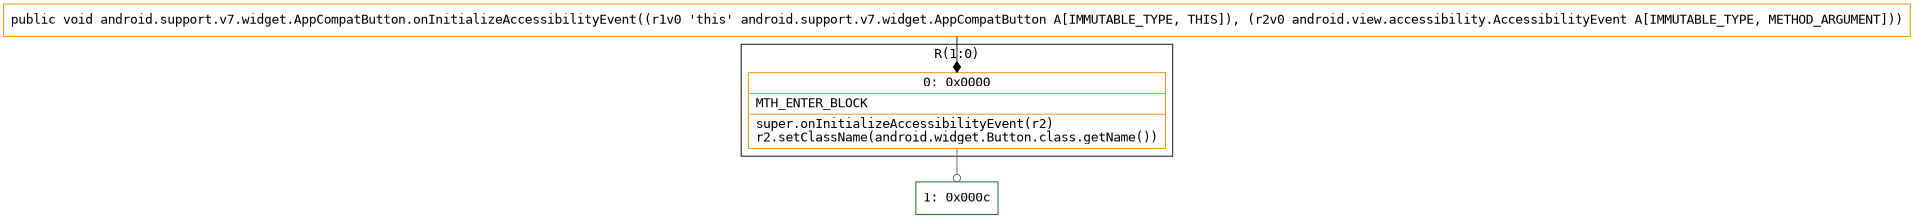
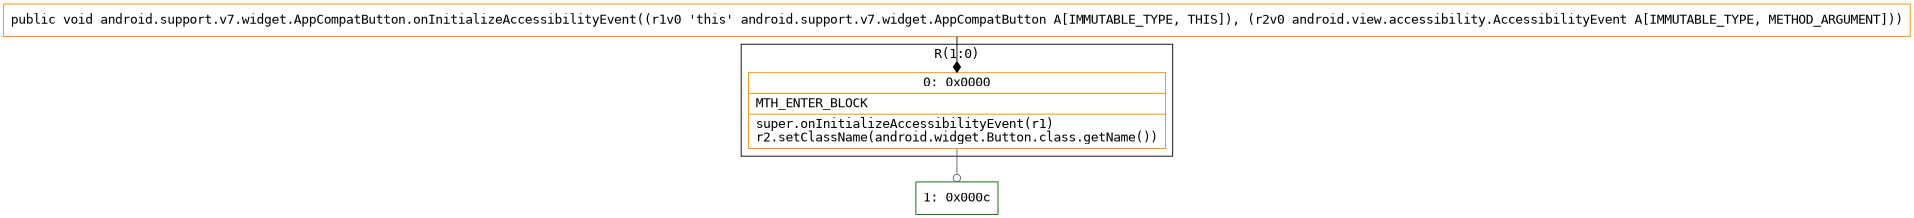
node "0: 0x0000": text "super.onInitializeAccessibilityEvent(r2)" -> "super.onInitializeAccessibilityEvent(r1)"
